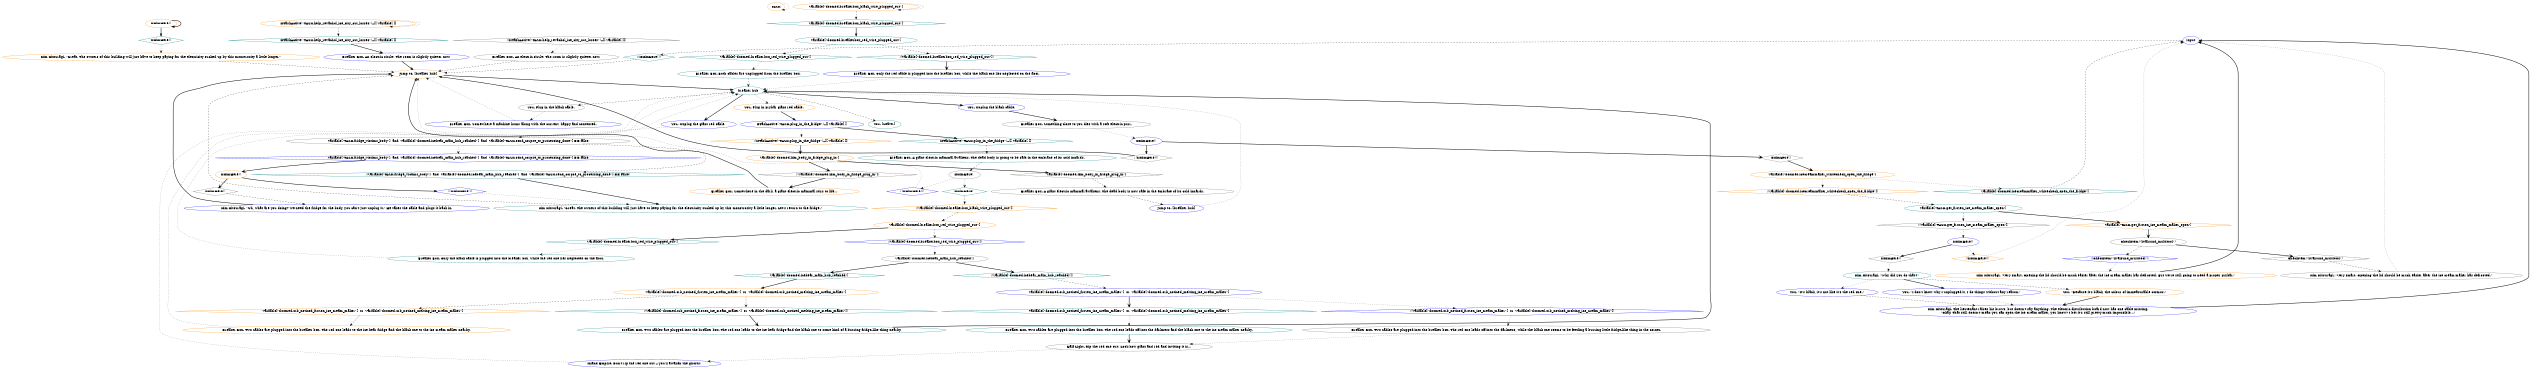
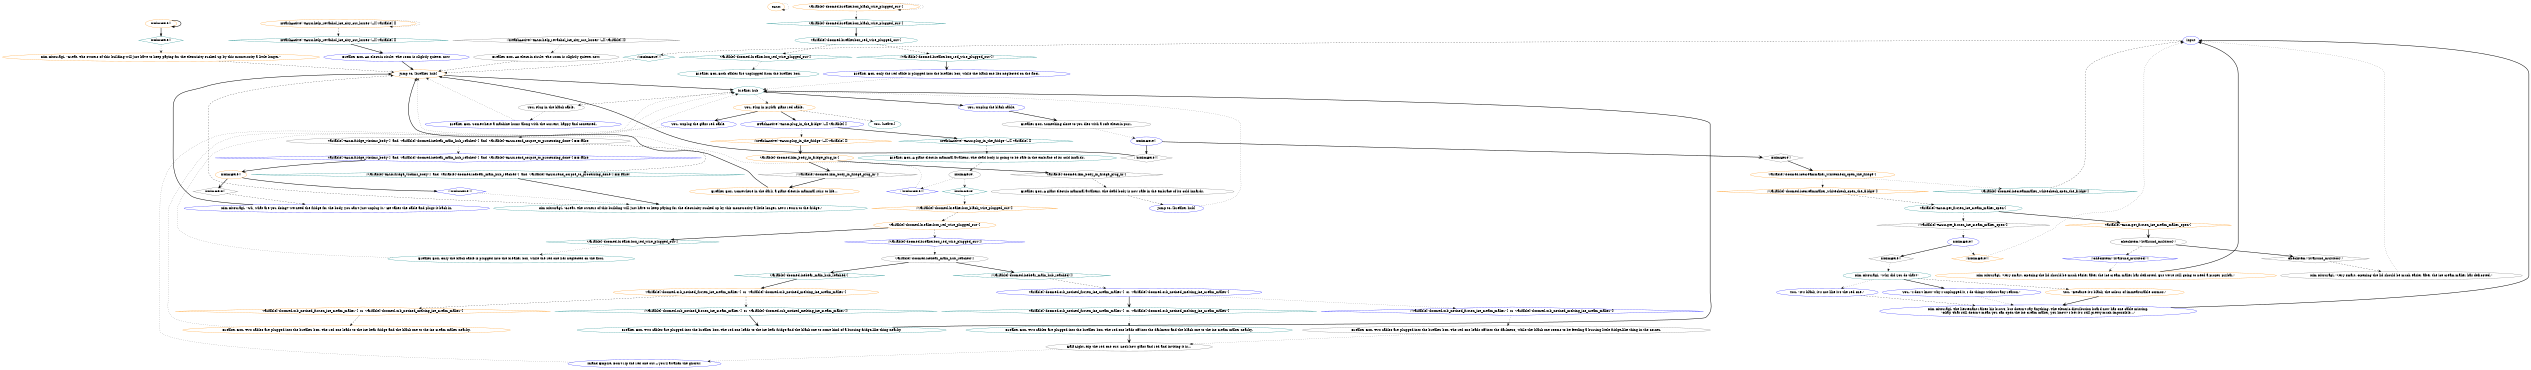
edge "Breaker Box: Both cables are unplugged from the breaker box." -> "breaker hub": removed
edge "breaker hub" -> "You: [Leave.]": now "You: Plug in prybar giant red cable." -> "You: [Leave.]"
edge "breaker hub" -> "You: Unplug the giant red cable.": now "You: Plug in prybar giant red cable." -> "You: Unplug the giant red cable."
